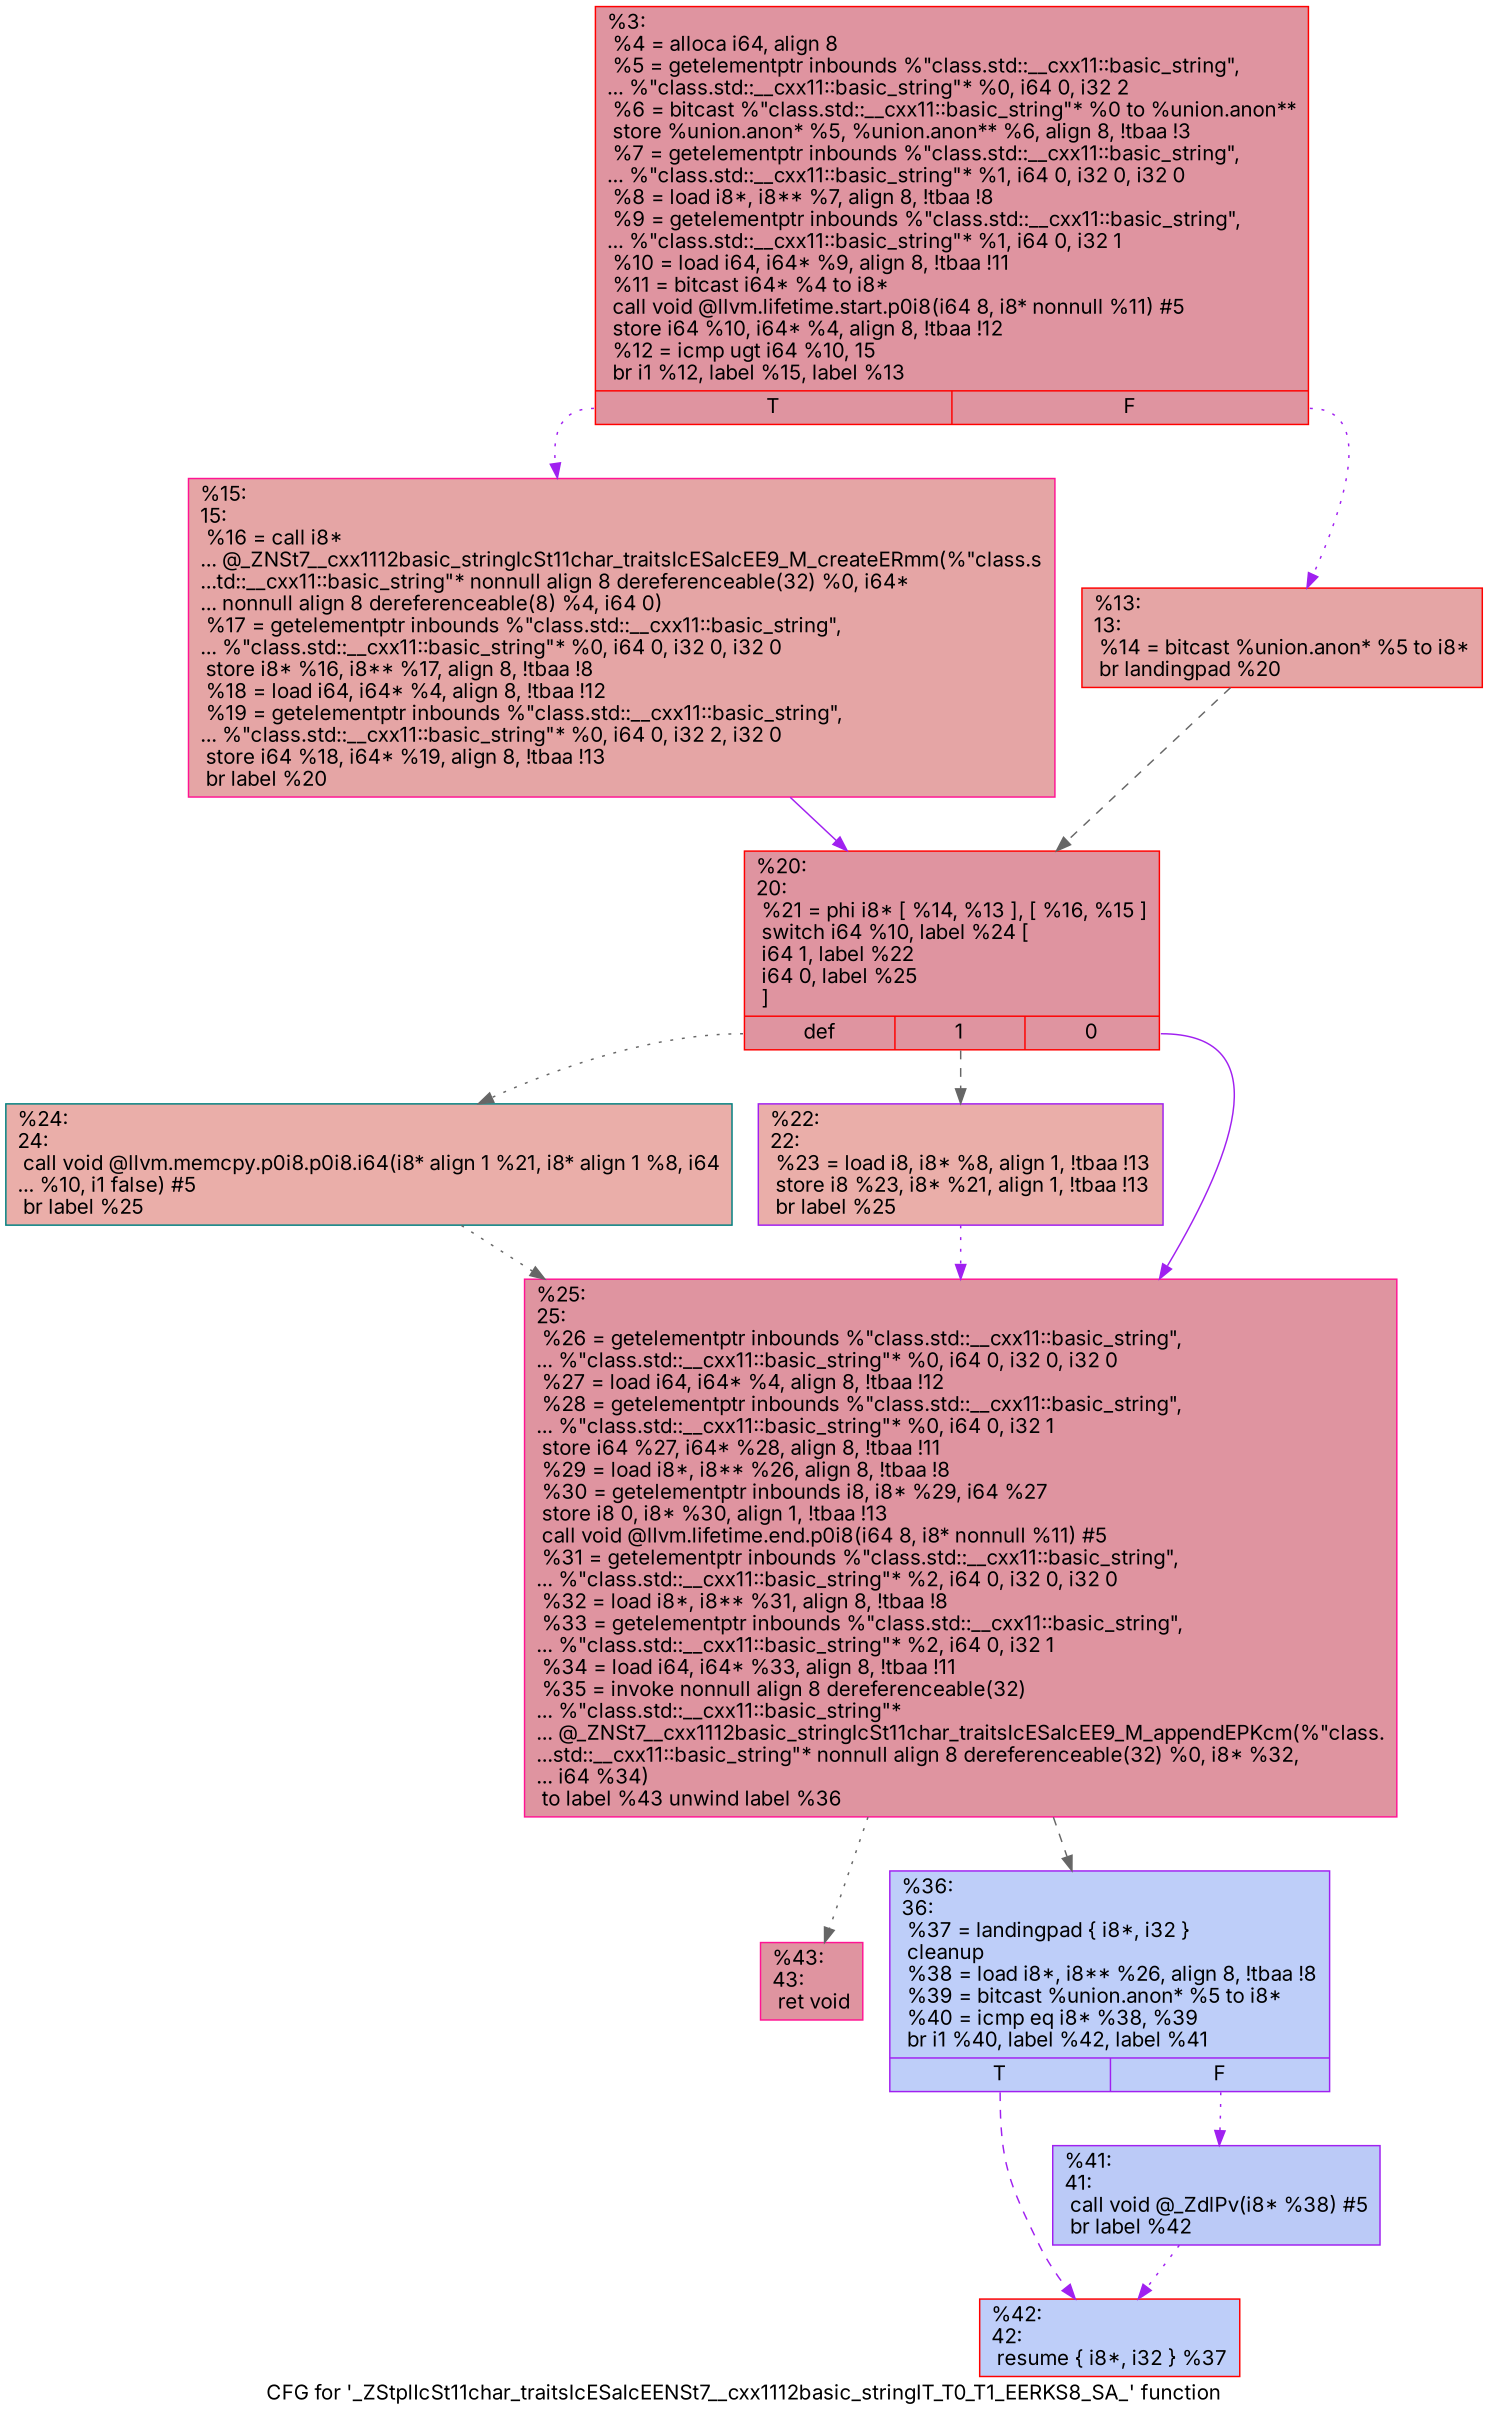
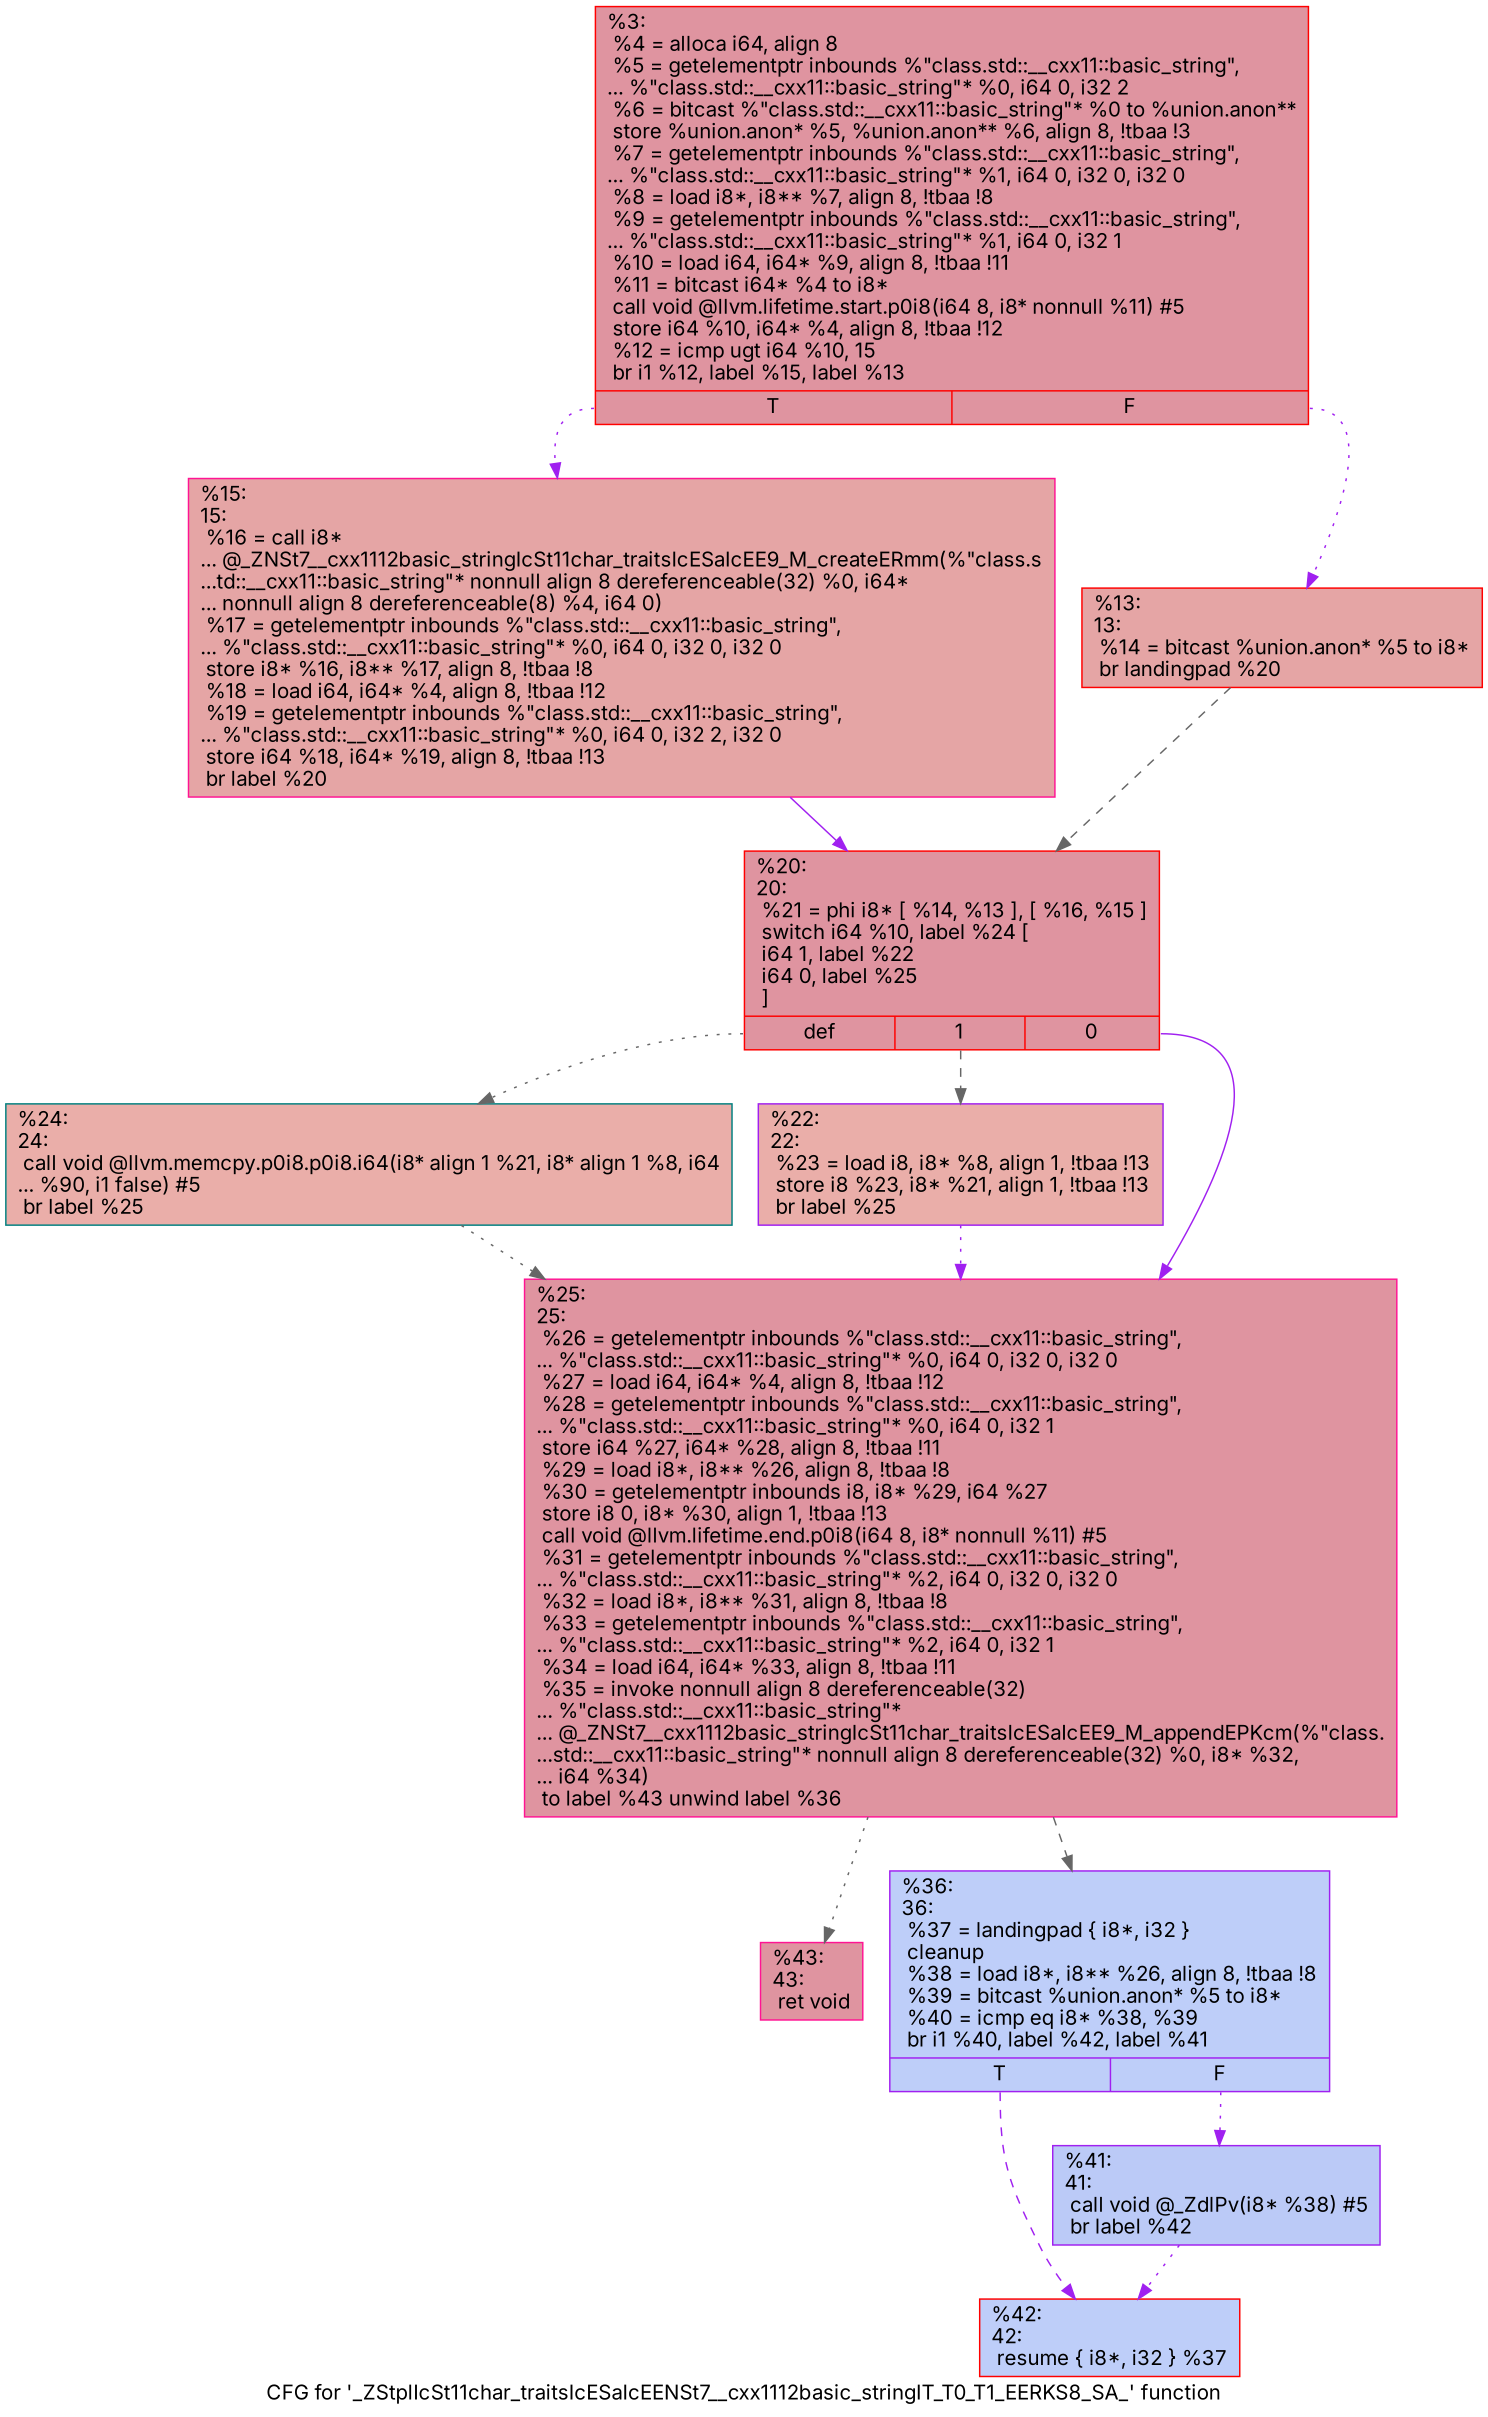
node "%24:": text "... %10, i1 false) #5" -> "... %90, i1 false) #5"
